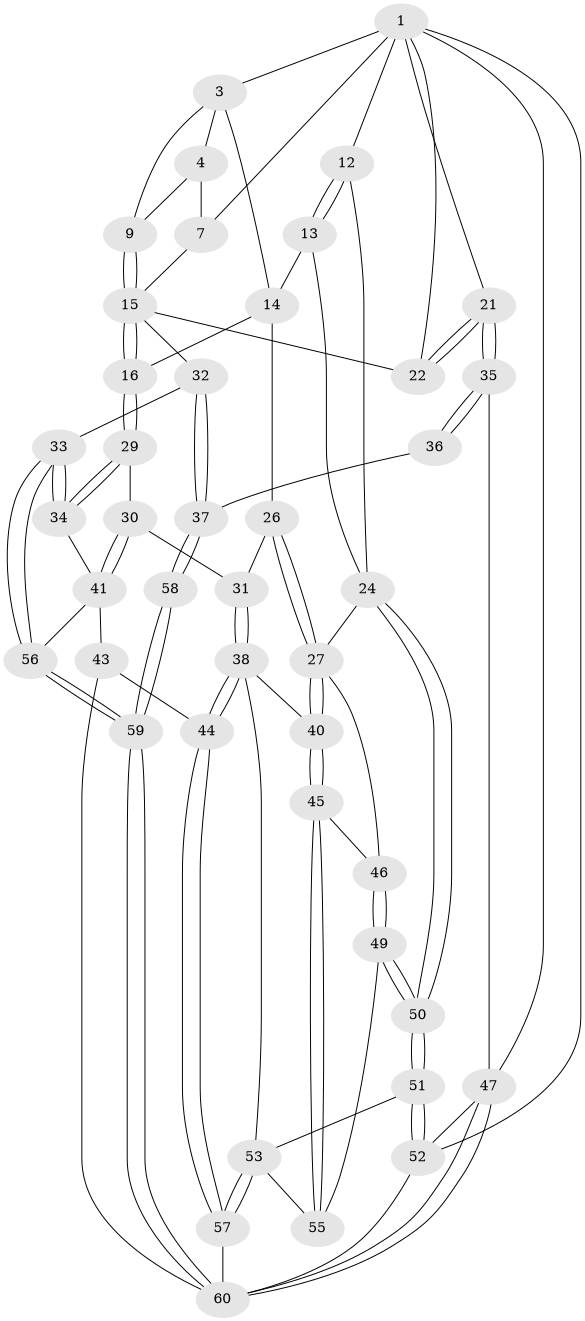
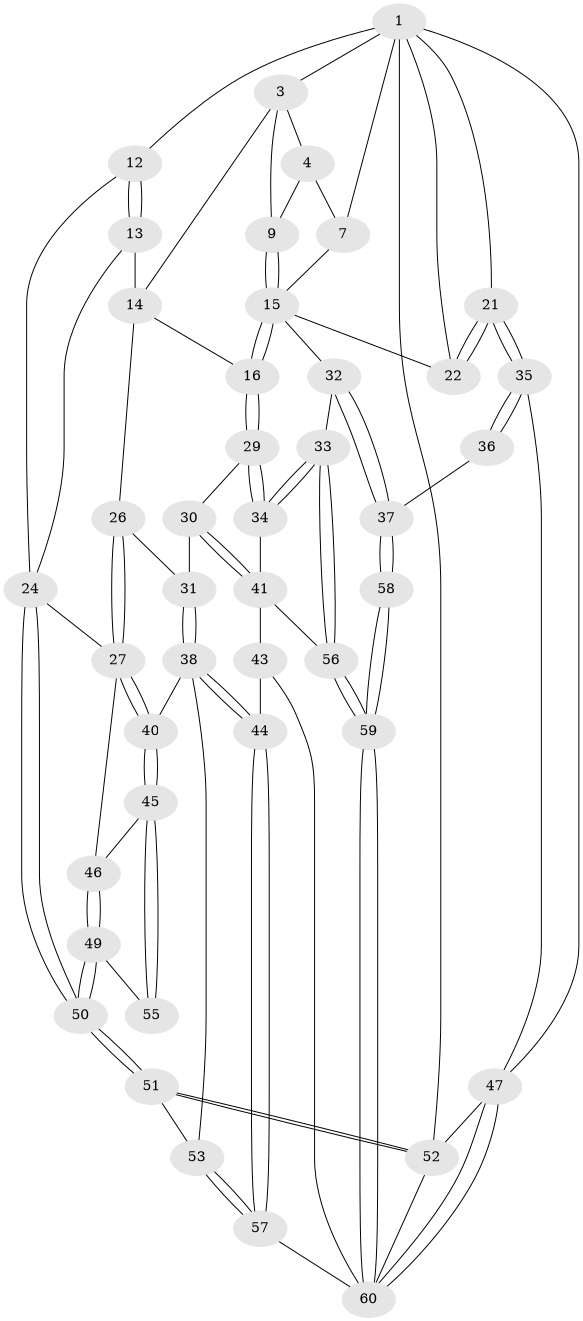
edge "53" -- "55": removed
